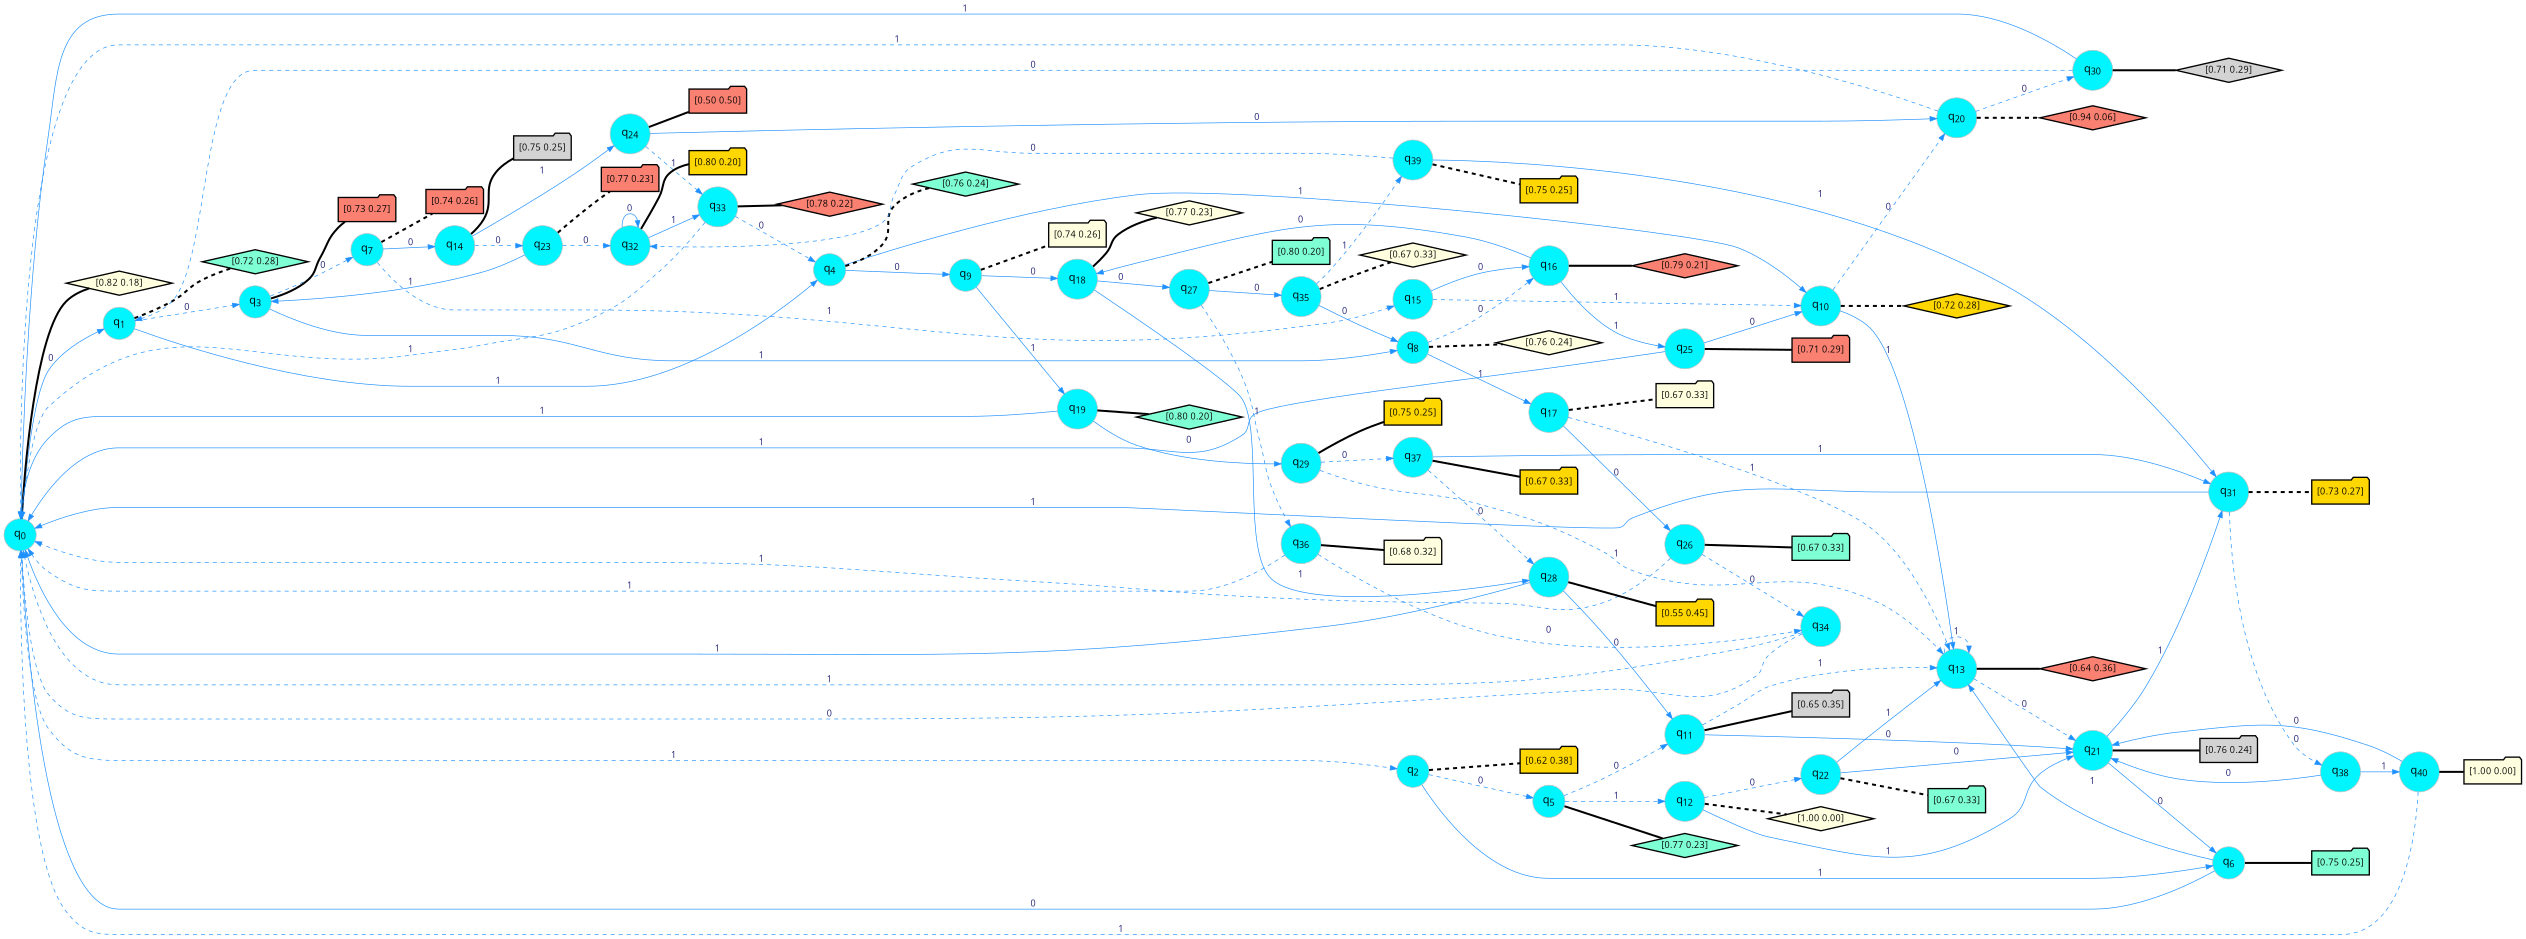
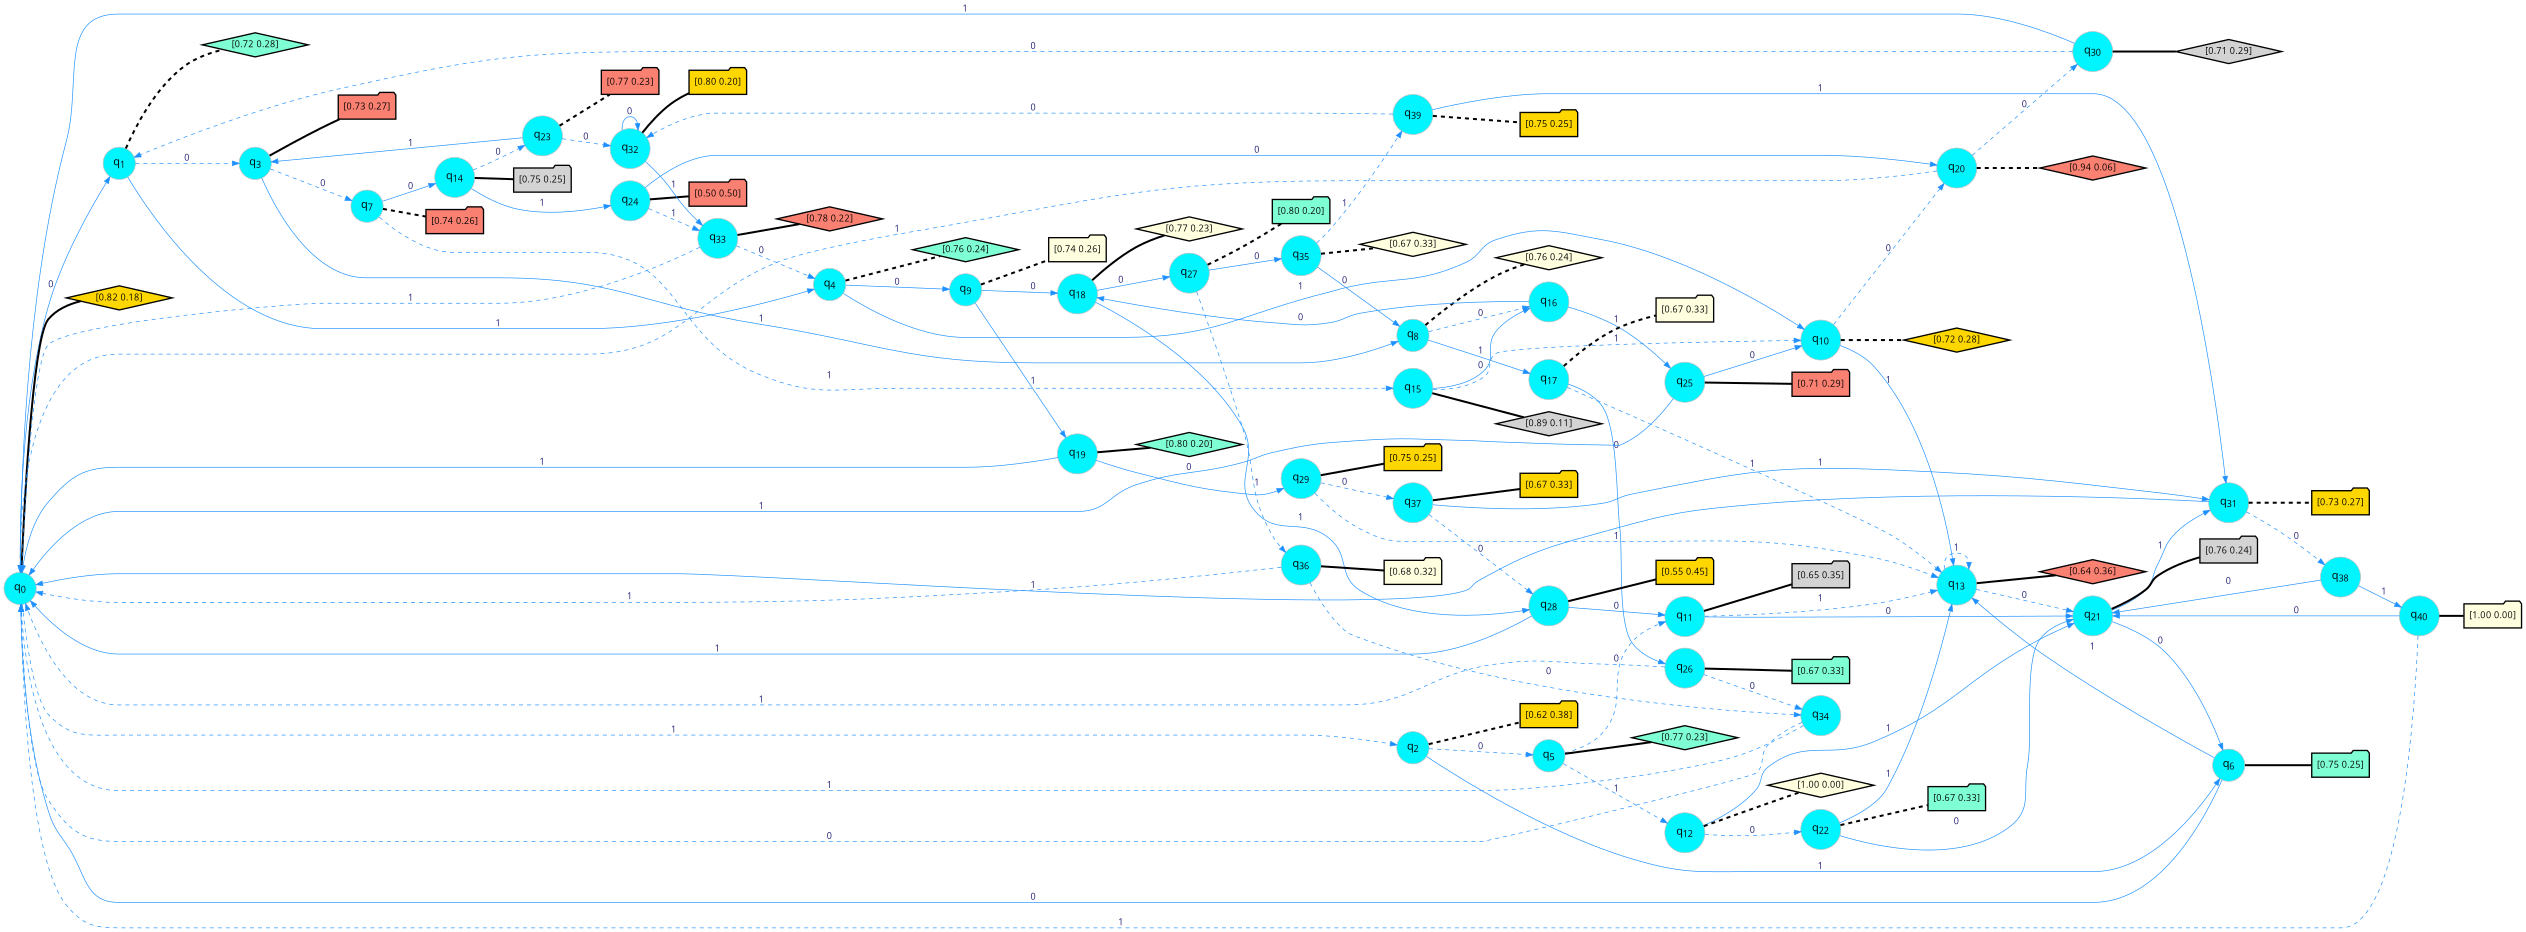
node "[0.79 0.21]": removed
node "[0.82 0.18]": fillcolor lightyellow -> gold
node "[0.89 0.11]": added
